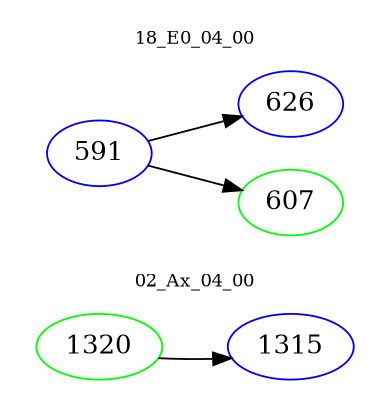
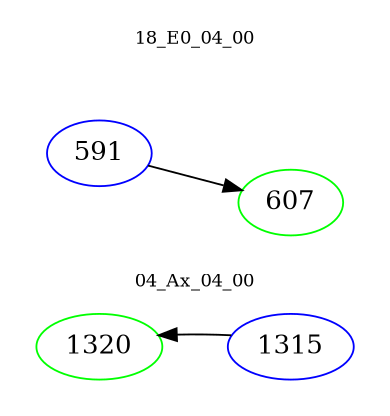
node "626": removed
cluster "02_Ax_04_00": label "02_Ax_04_00" -> "04_Ax_04_00"
edge "1320" -> "1315": reversed
